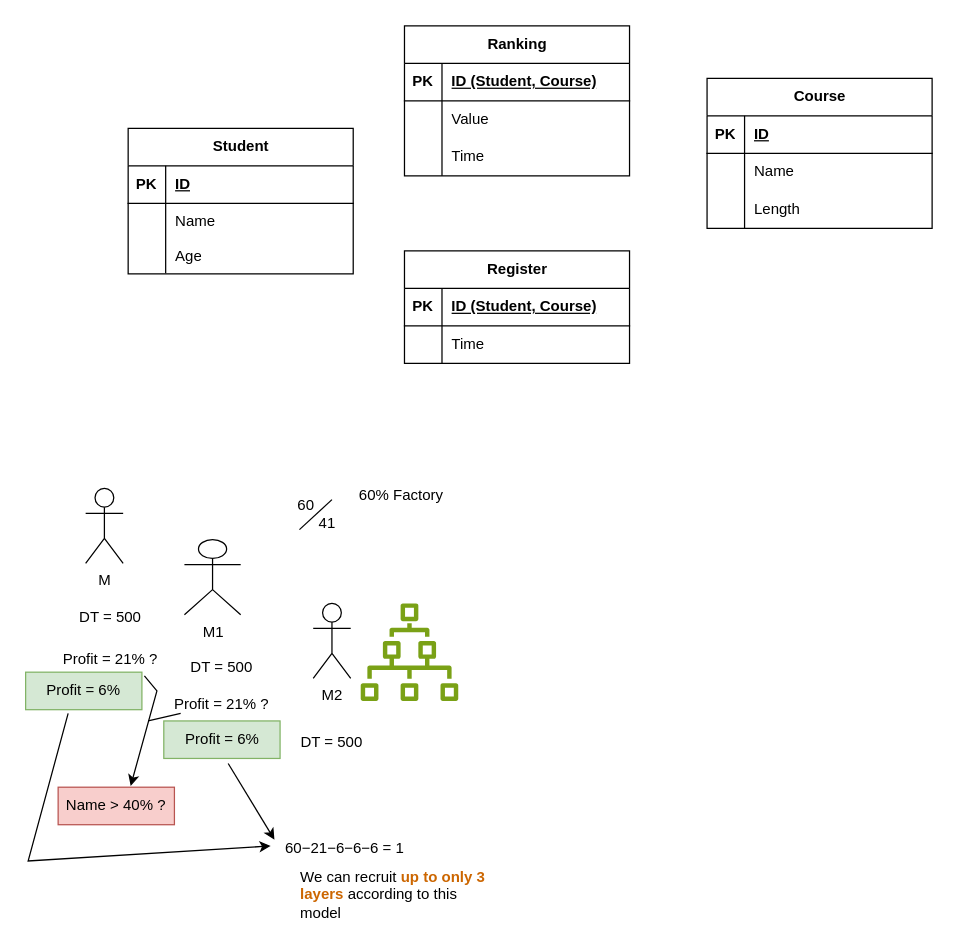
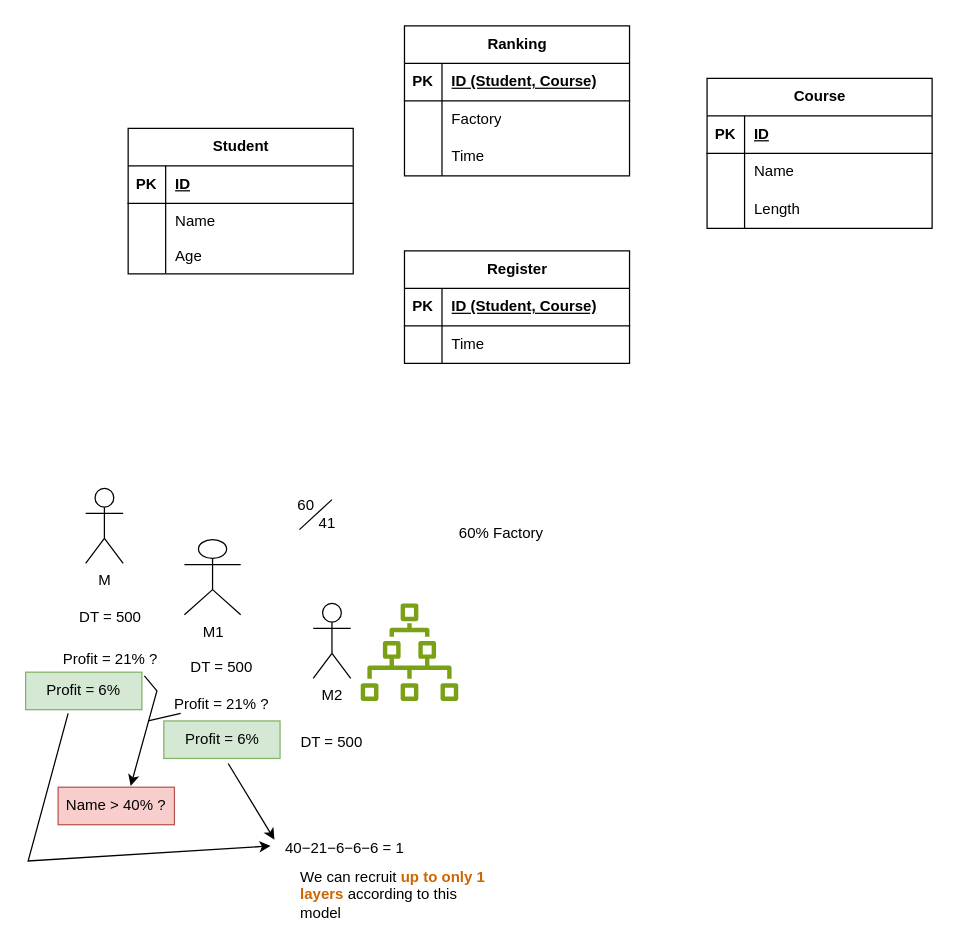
node "Value": label "Value" -> "Factory"
node "60% Factory": moved (411, 496) -> (511, 533)
node "60−21−6−6−6 = 1": label "60−21−6−6−6 = 1" -> "40−21−6−6−6 = 1"
node "We can recruit up to only 3 layers according to this model": label "We can recruit up to only 3 layers according to this model" -> "We can recruit up to only 1 layers according to this model"
